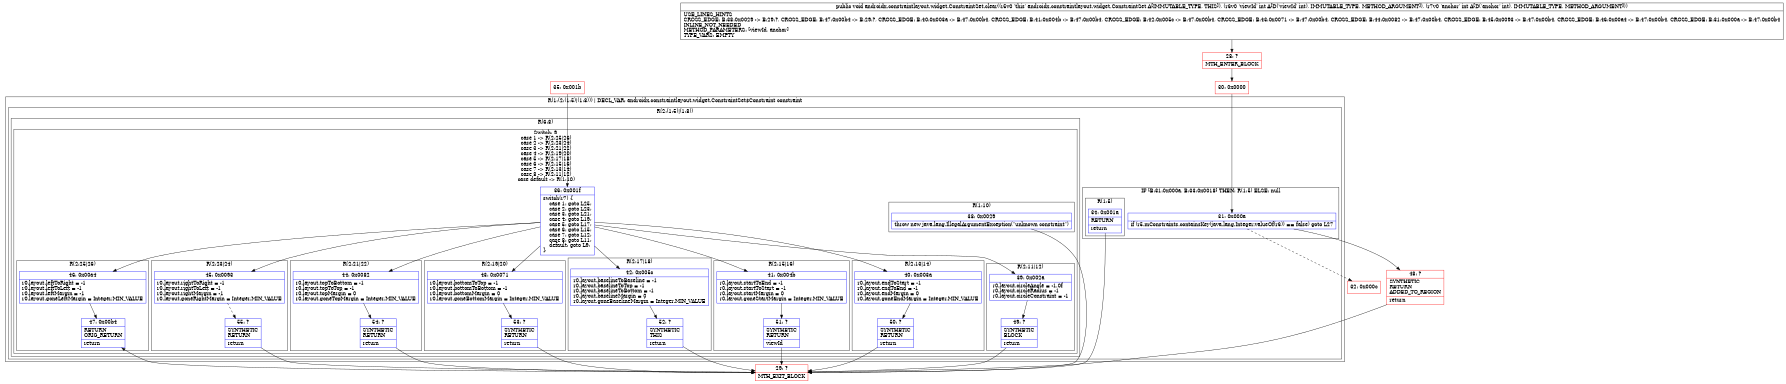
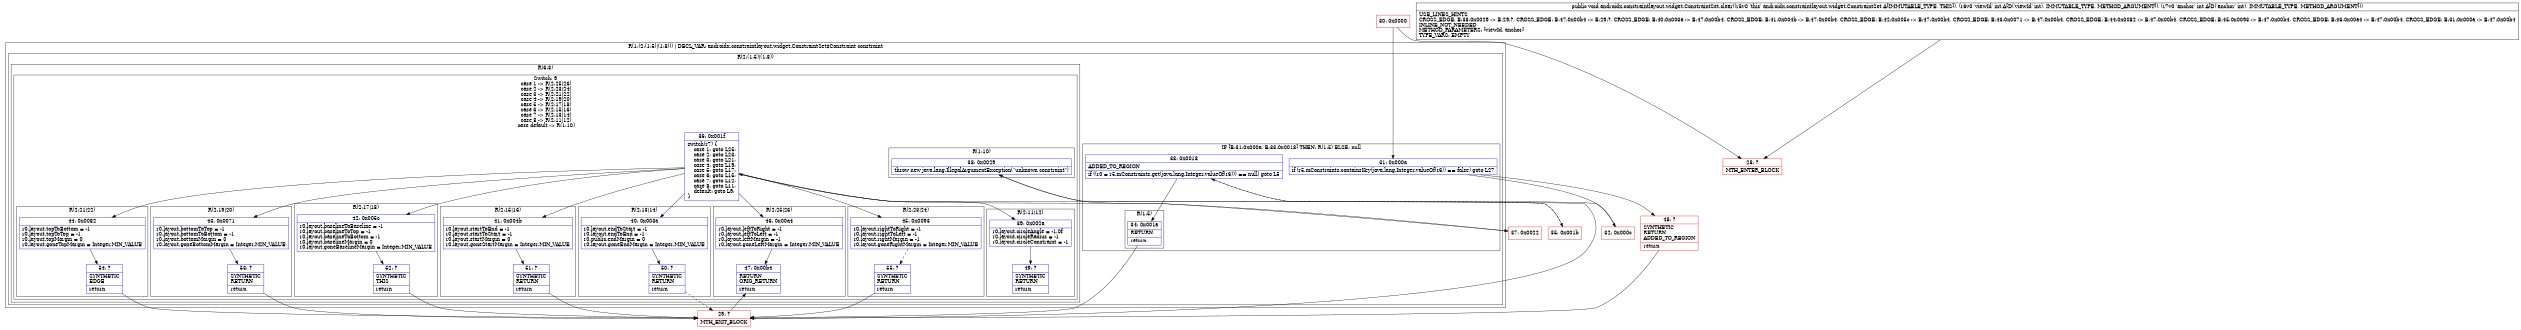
edge "28: ?" -> "30: 0x0000": reversed
node "33: 0x0018": added
node "37: 0x0022": added
edge "31: 0x000a" -> "32: 0x000c": style dashed -> solid
node "40: 0x003a": text "r0.layout.endMargin = 0" -> "r0.public.endMargin = 0"
node "54: ?": text "RETURN" -> "EDGE"
node "49: ?": text "BLOCK" -> "RETURN"
node "51: ?": text "viewId" -> "return"
edge "50: ?" -> "29: ?": style solid -> dashed
edge "49: ?" -> "29: ?": removed
